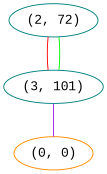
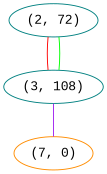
node "(3, 101)": label "(3, 101)" -> "(3, 108)"
node "(0, 0)": label "(0, 0)" -> "(7, 0)"
